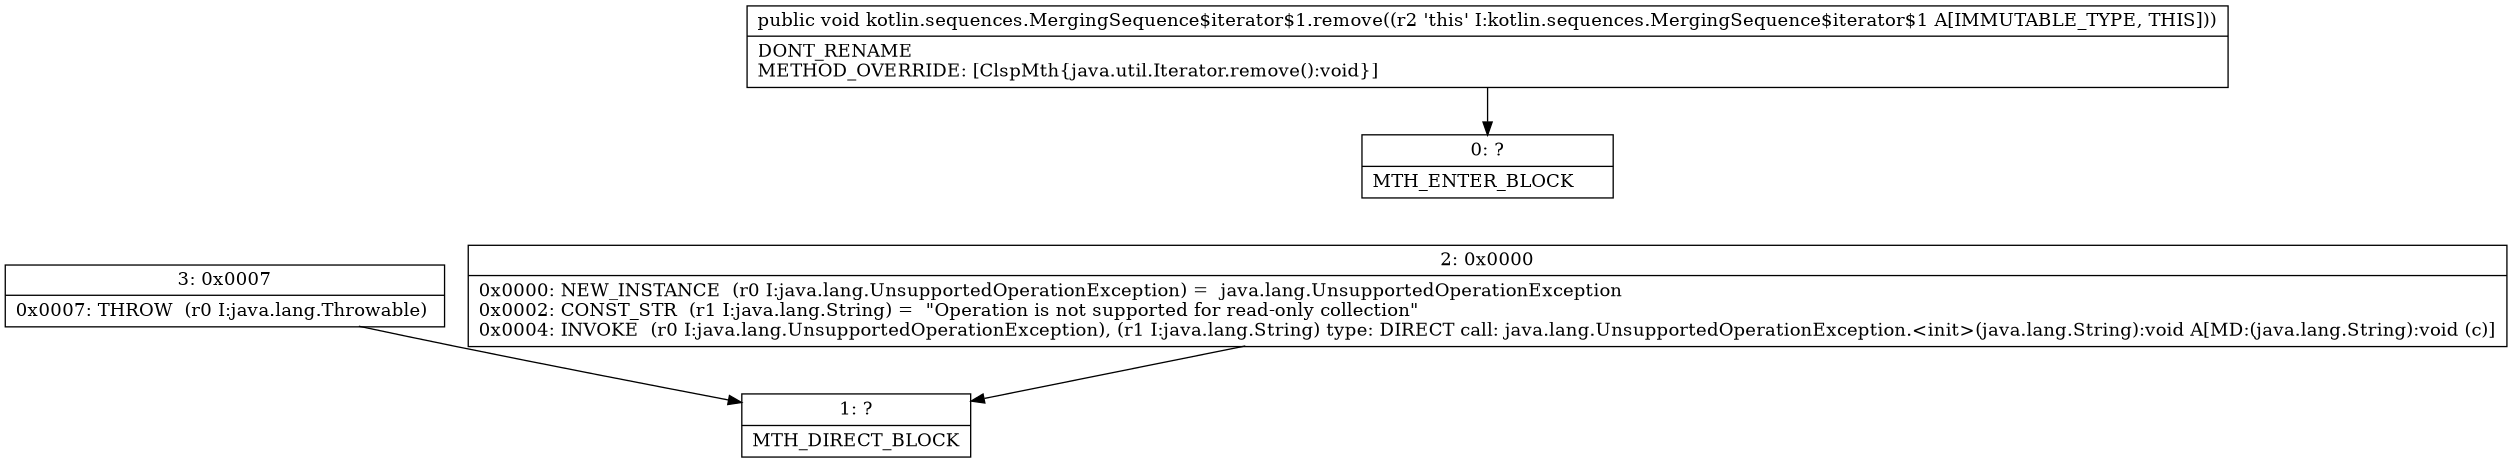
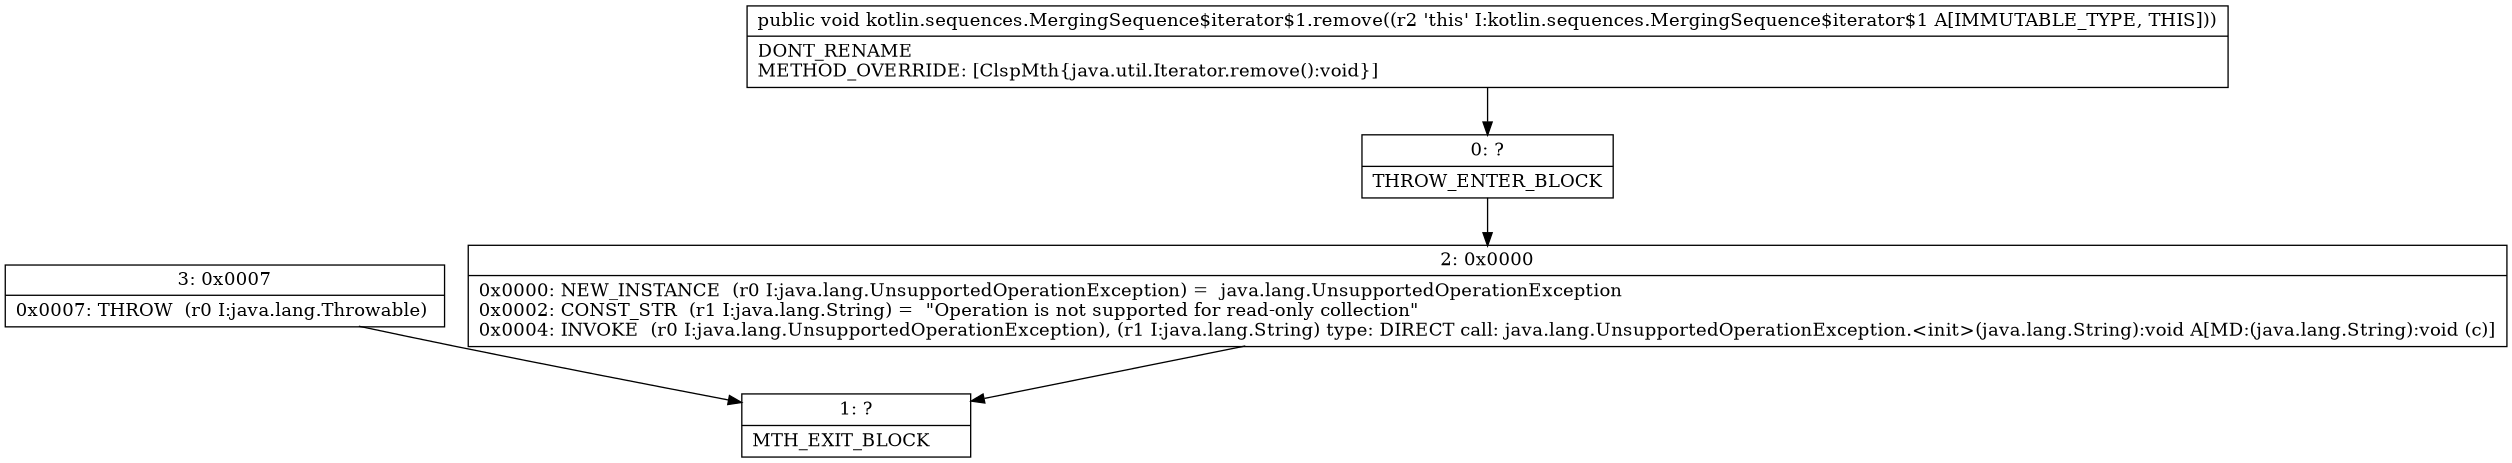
node "0: ?": text "MTH_ENTER_BLOCK" -> "THROW_ENTER_BLOCK"
edge "0: ?" -> "2: 0x0000": added
node "1: ?": text "MTH_DIRECT_BLOCK" -> "MTH_EXIT_BLOCK"
